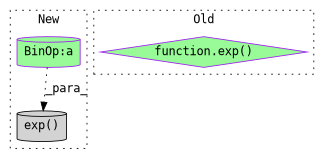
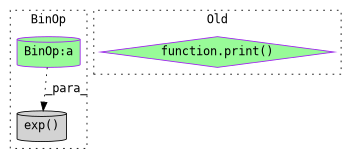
cluster "New": label "New" -> "BinOp"
node "function.exp()": label "function.exp()" -> "function.print()"
